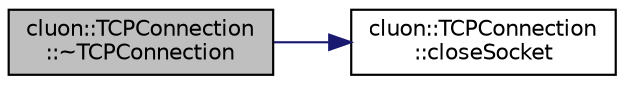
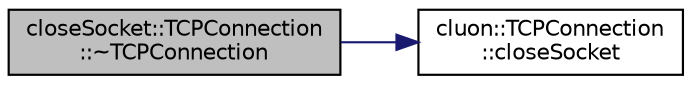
node "cluon::TCPConnection ::~TCPConnection": label "cluon::TCPConnection ::~TCPConnection" -> "closeSocket::TCPConnection ::~TCPConnection"
